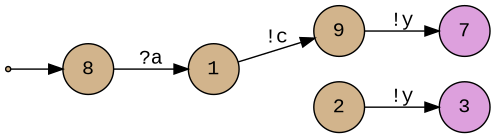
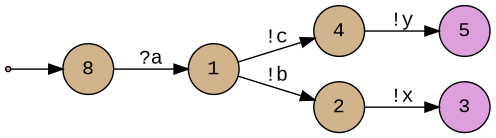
node "9": label "9" -> "4"
node "7": label "7" -> "5"
edge "1" -> "2": added, label "!b"
edge "2" -> "3": label "!y" -> "!x"
